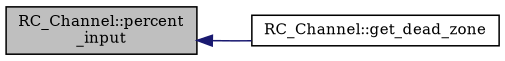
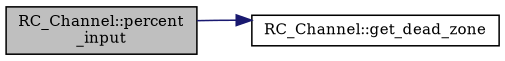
edge "RC_Channel::get_dead_zone" -> "RC_Channel::percent _input": reversed
